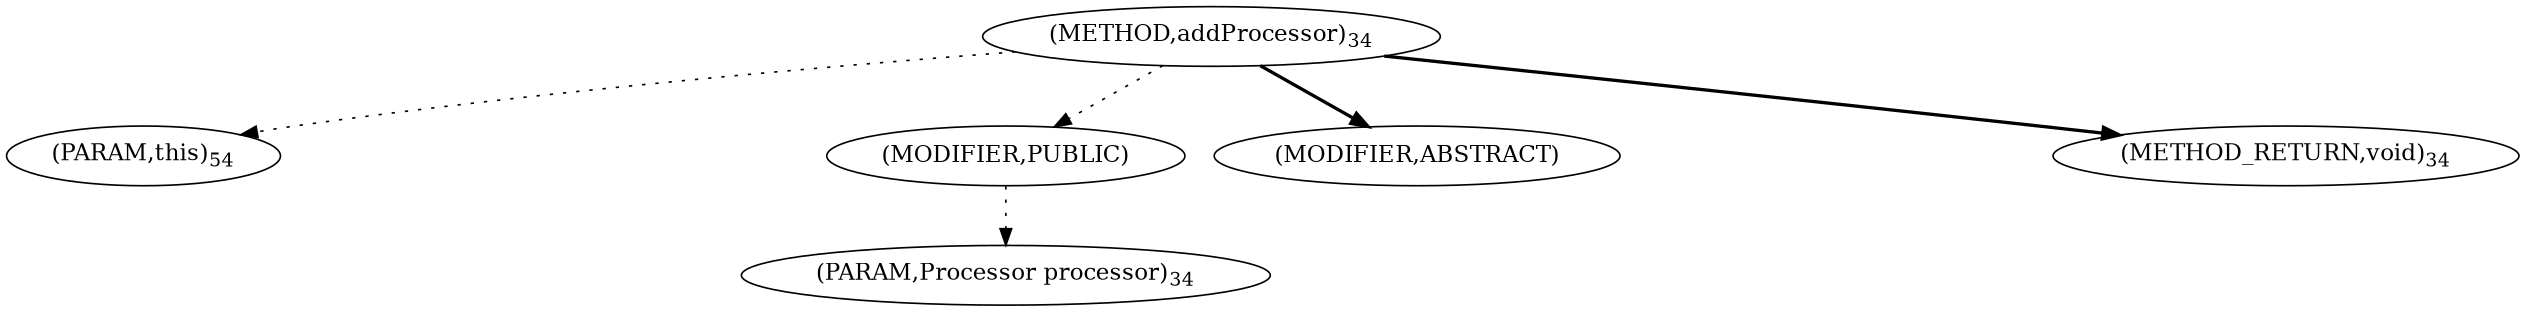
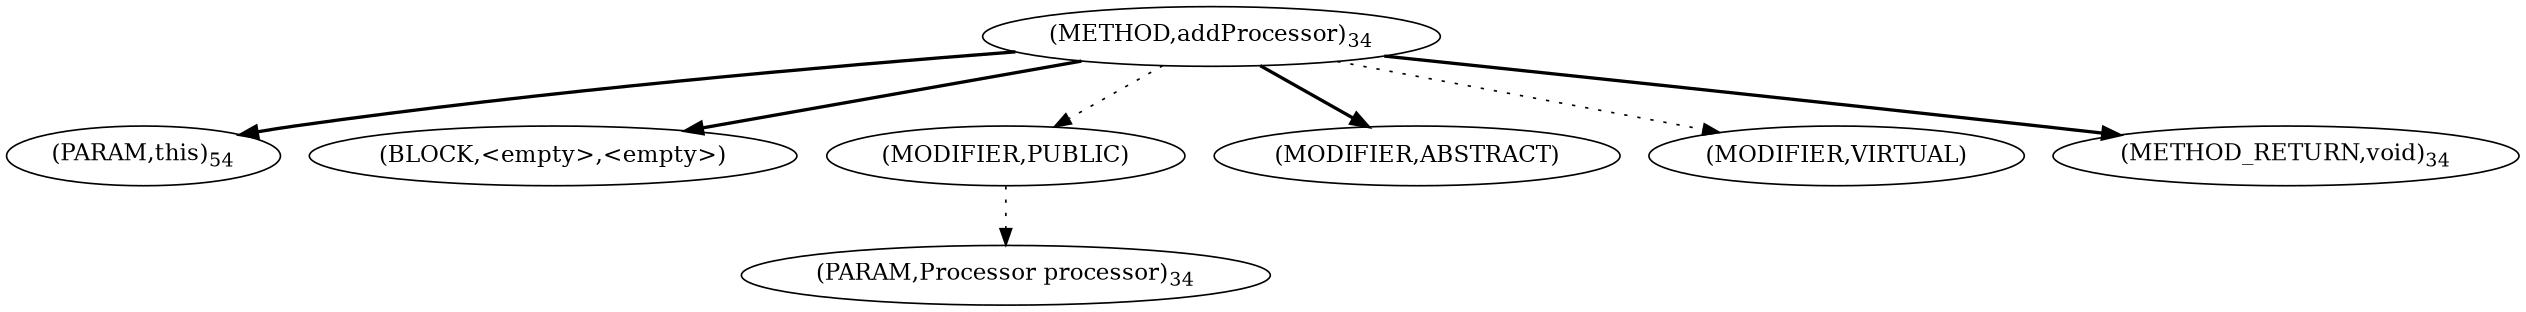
edge "(METHOD,addProcessor)" -> "(PARAM,this)": style dotted -> bold
node "(BLOCK,<empty>,<empty>)": added
node "(MODIFIER,VIRTUAL)": added
